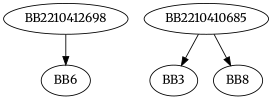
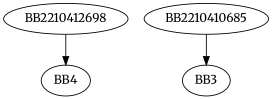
node "BB6": label "BB6" -> "BB4"
node "BB8": removed
